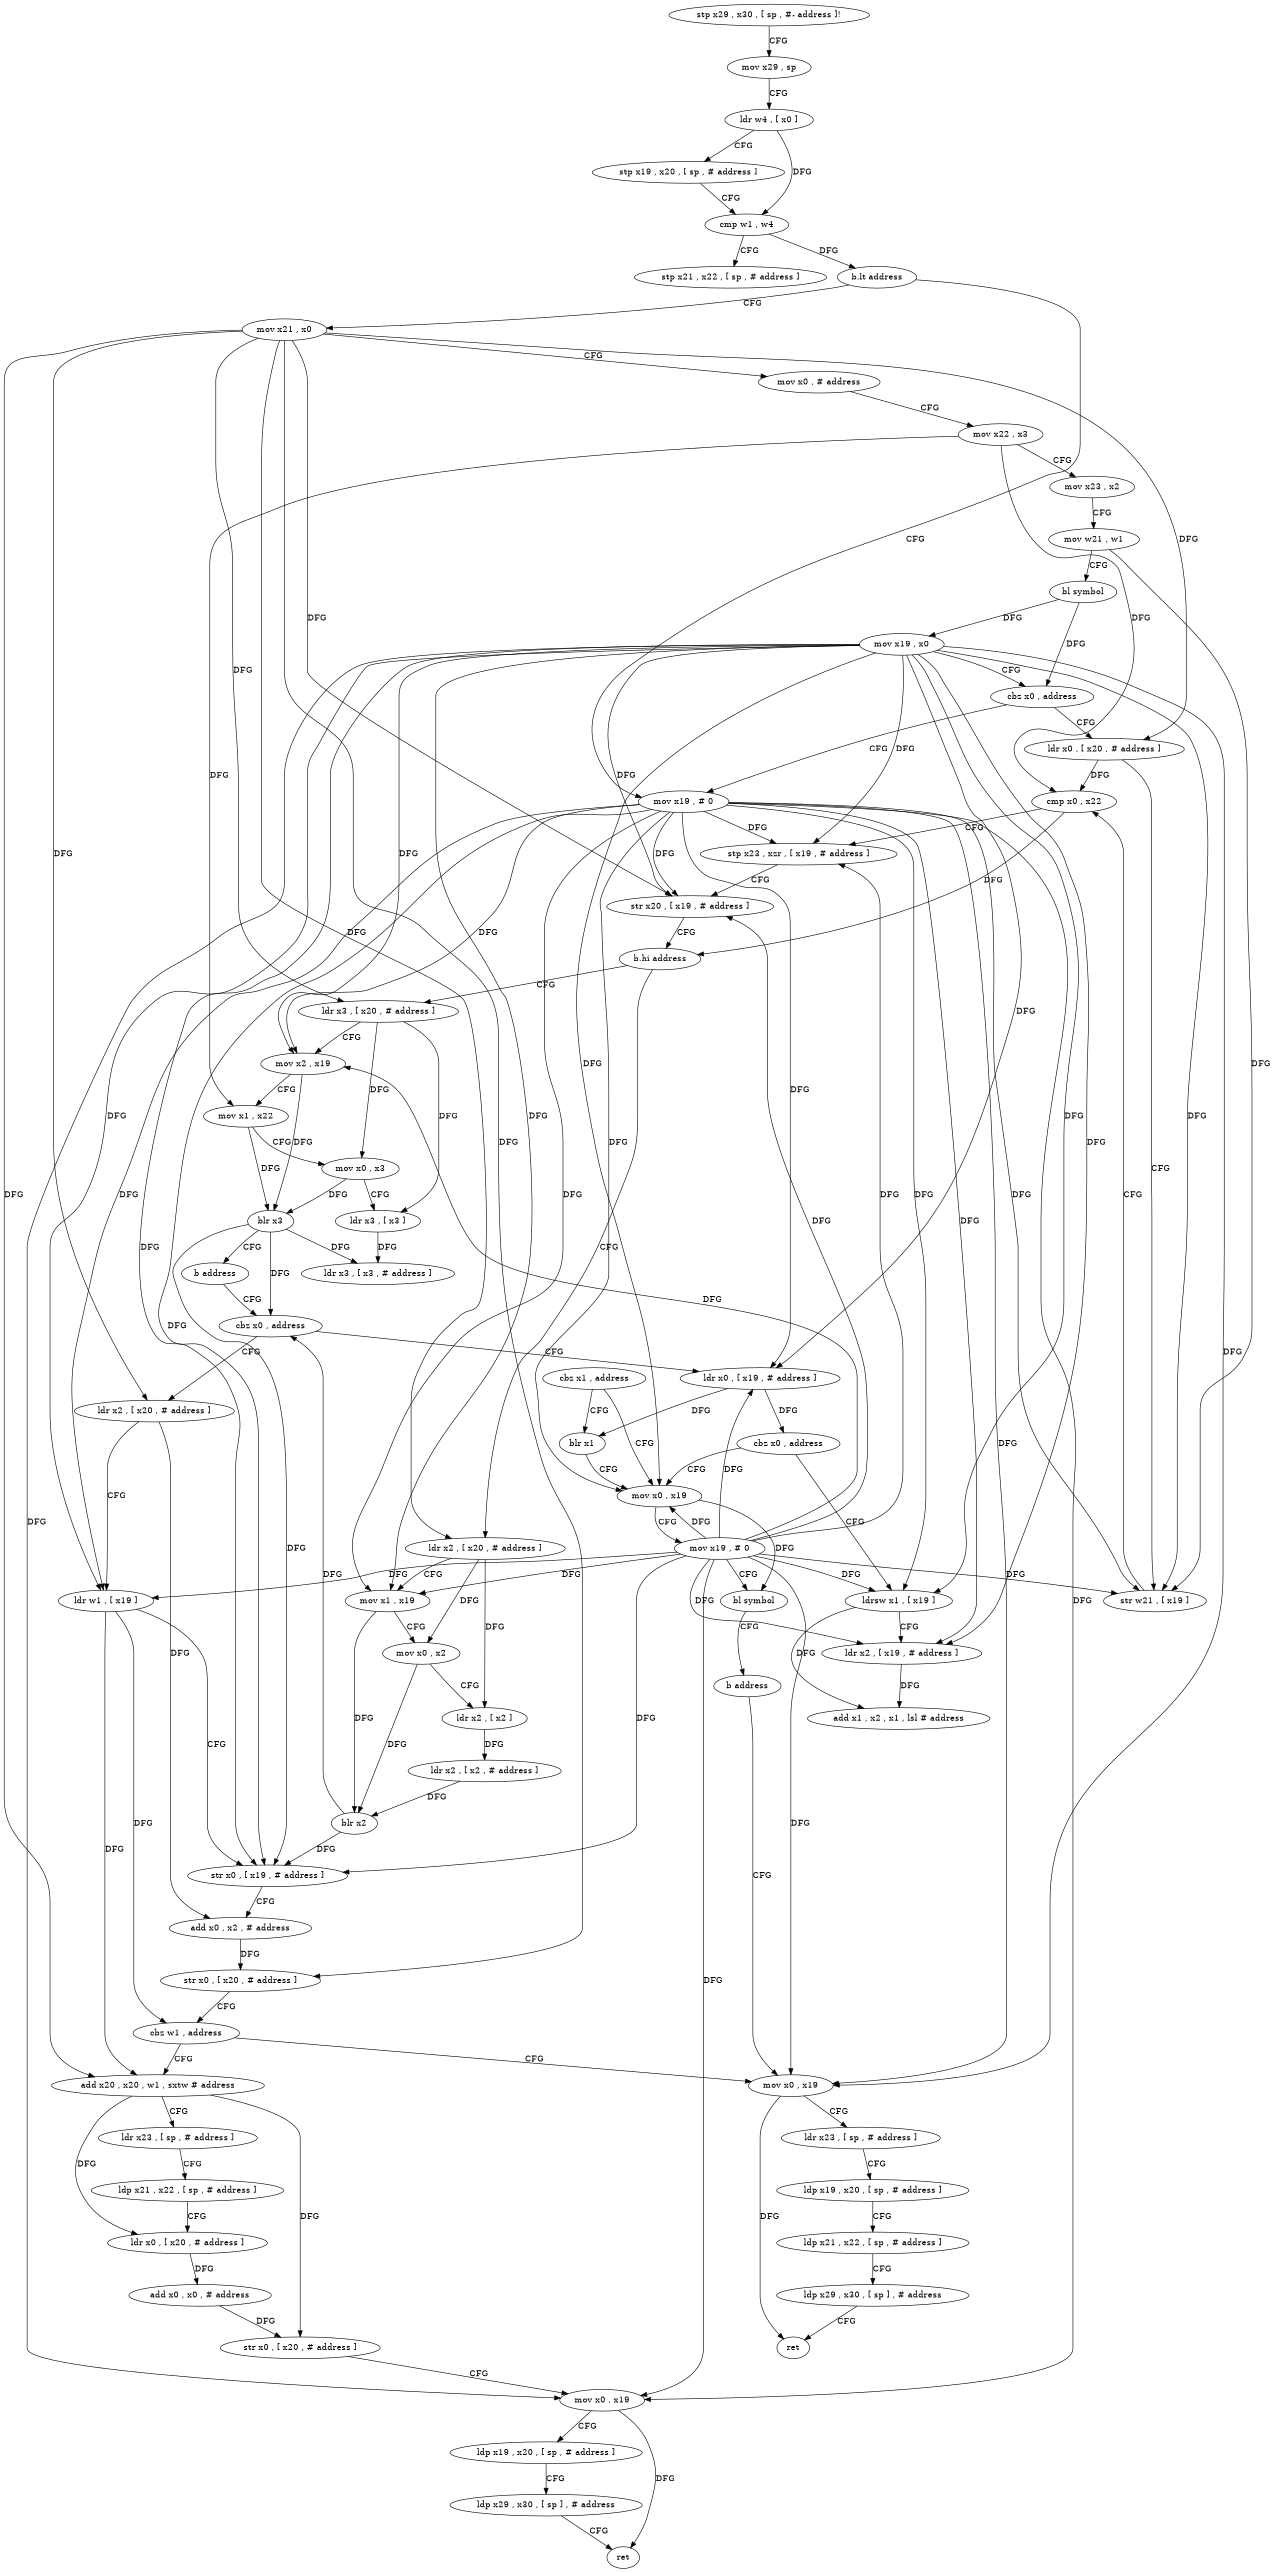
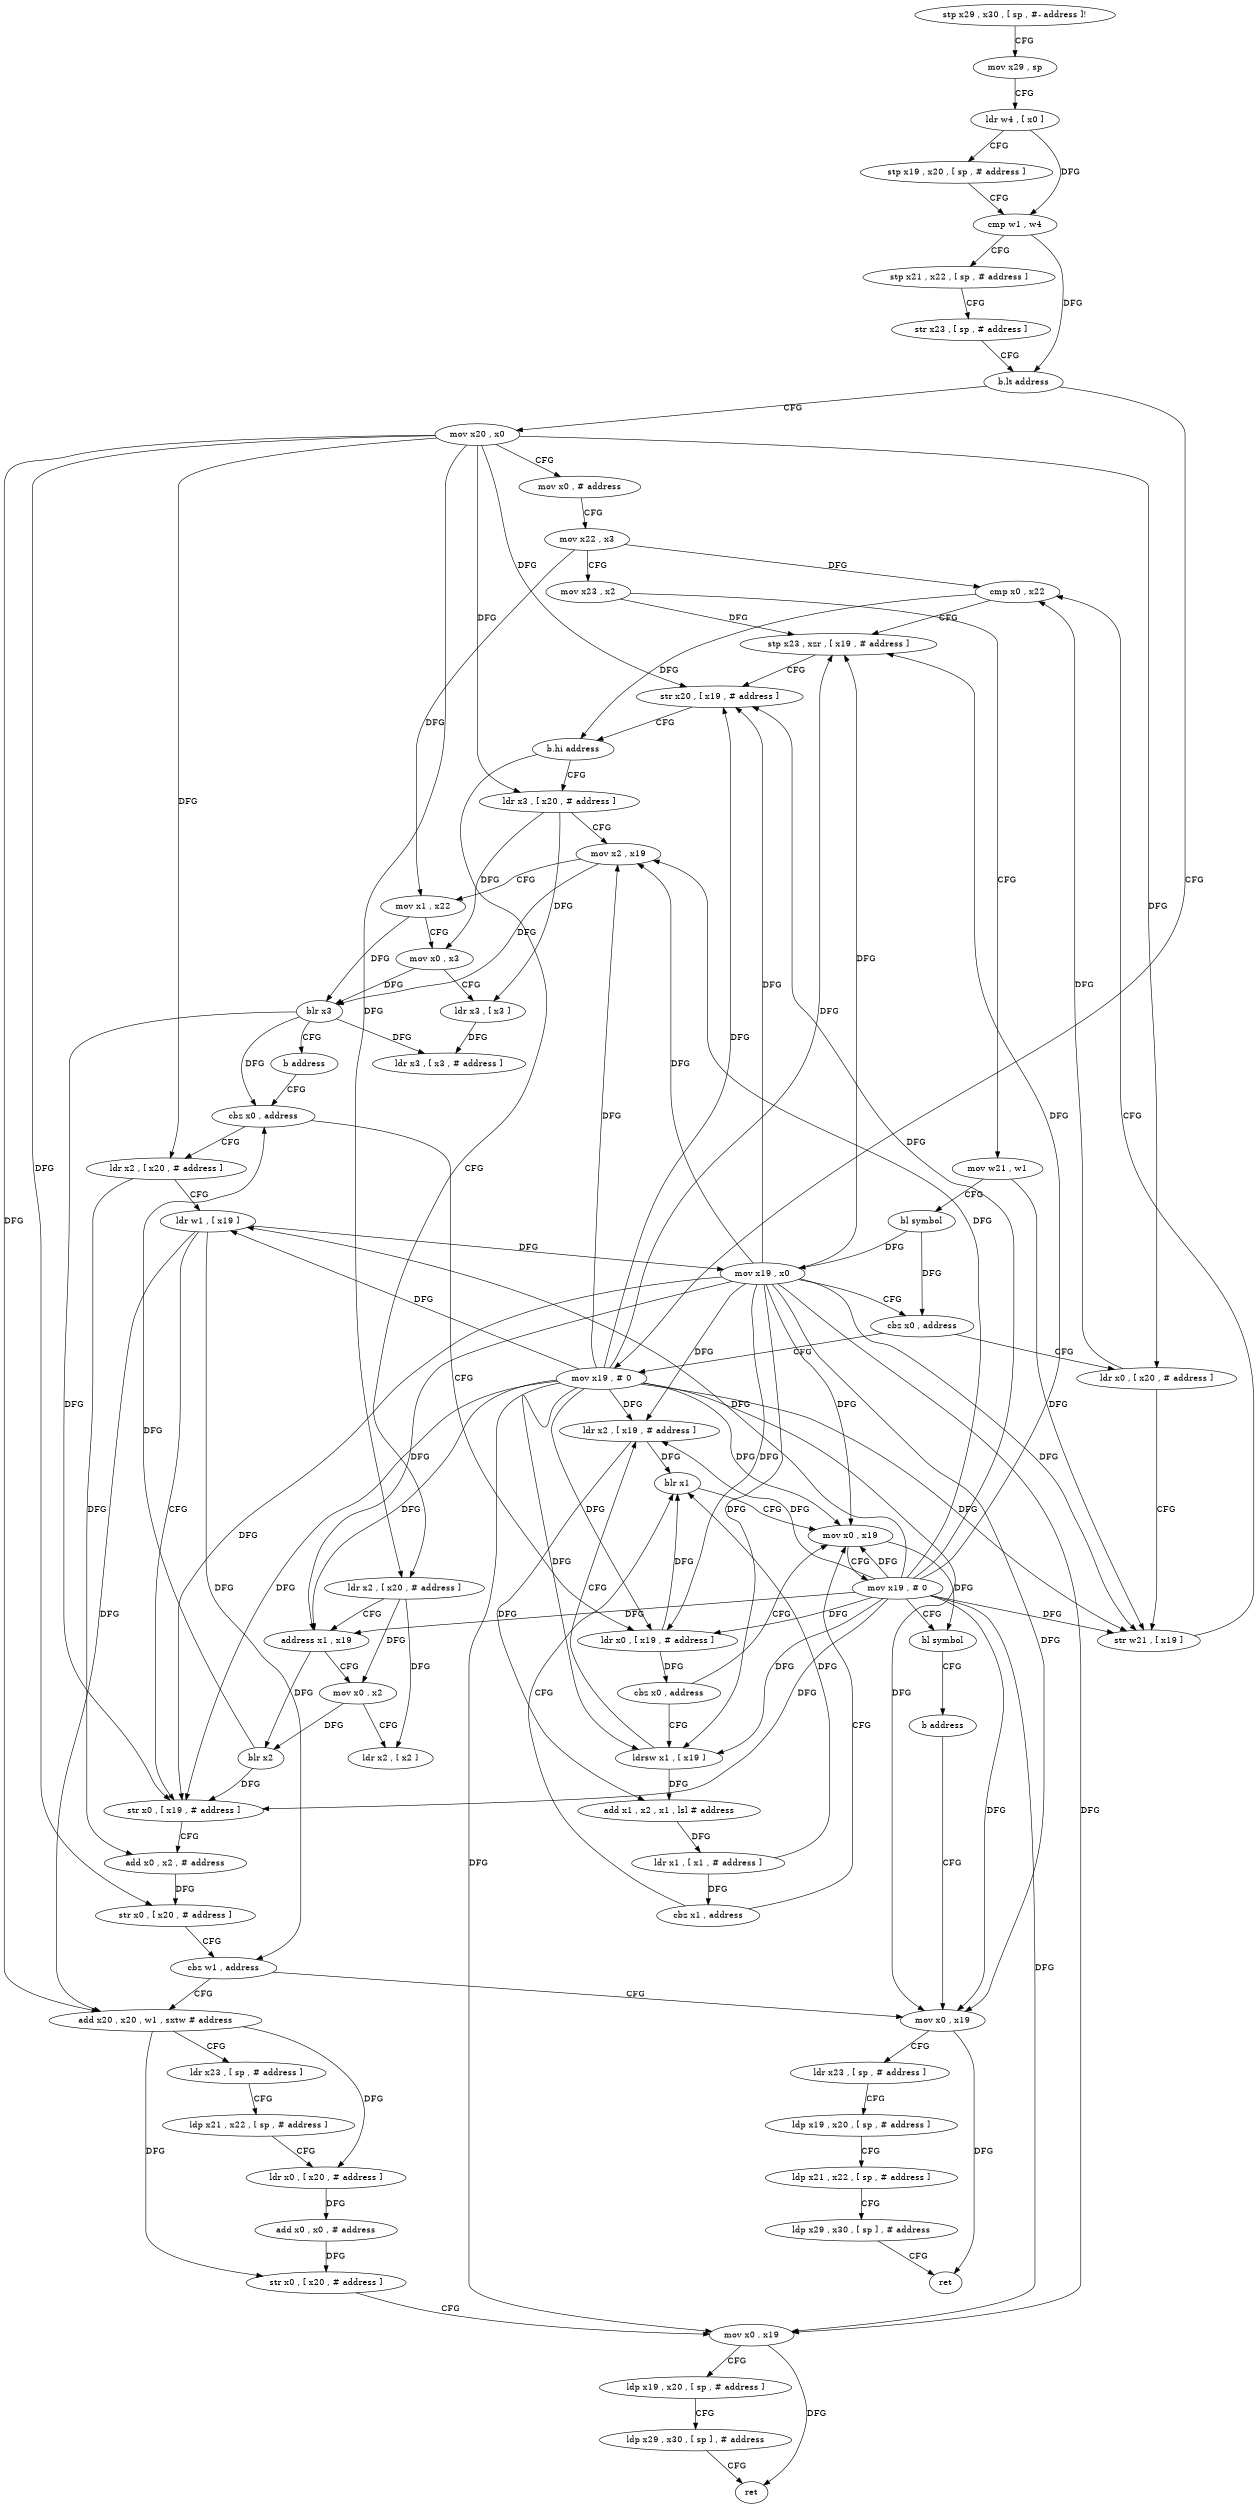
node "mov x21 , x0": label "mov x21 , x0" -> "mov x20 , x0"
node "str x23 , [ sp , # address ]": added
edge "mov x23 , x2" -> "stp x23 , xzr , [ x19 , # address ]": added, label "DFG"
edge "mov x19 , x0" -> "ldr w1 , [ x19 ]": reversed
edge "ldr x2 , [ x19 , # address ]" -> "blr x1": added, label "DFG"
node "mov x1 , x19": label "mov x1 , x19" -> "address x1 , x19"
node "ldr x2 , [ x2 , # address ]": removed
node "ldr x1 , [ x1 , # address ]": added
